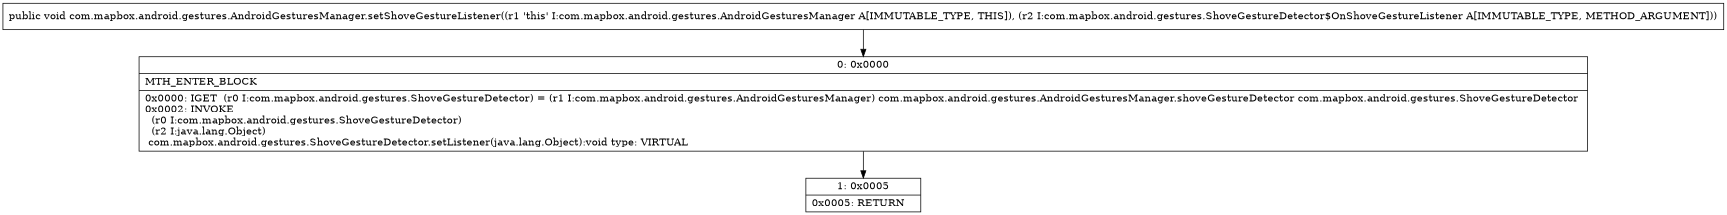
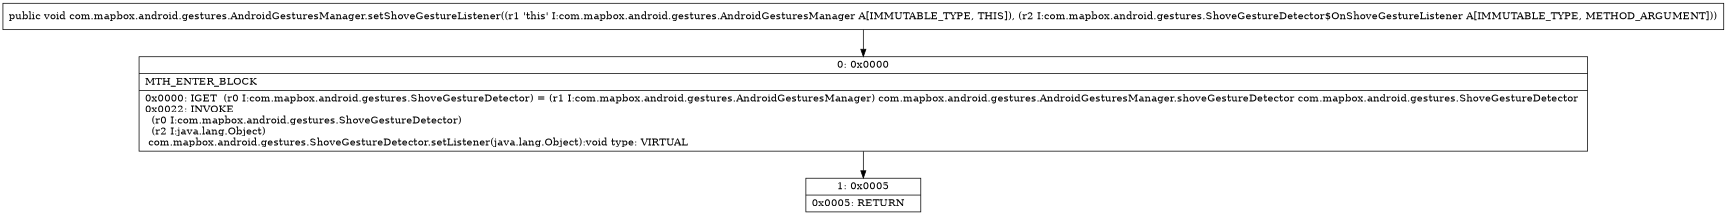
node "0: 0x0000": text "0x0002: INVOKE" -> "0x0022: INVOKE"
